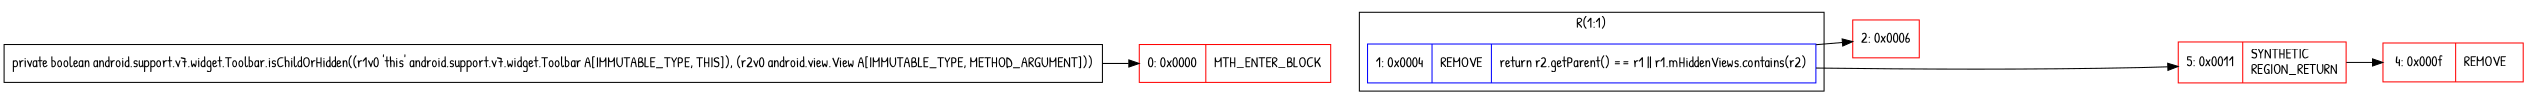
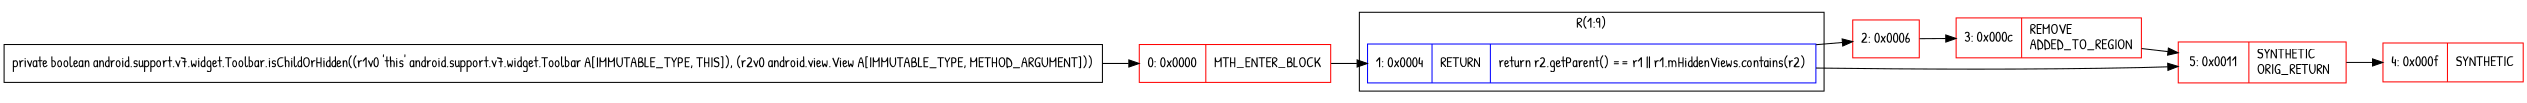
cluster "R(1:1)": label "R(1:1)" -> "R(1:9)"
node "3: 0x000c": added
node "4: 0x000f": text "REMOVE" -> "SYNTHETIC"
edge "0: 0x0000" -> "1: 0x0004": added
node "1: 0x0004": text "REMOVE" -> "RETURN"
node "5: 0x0011": text "REGION_RETURN" -> "ORIG_RETURN"
